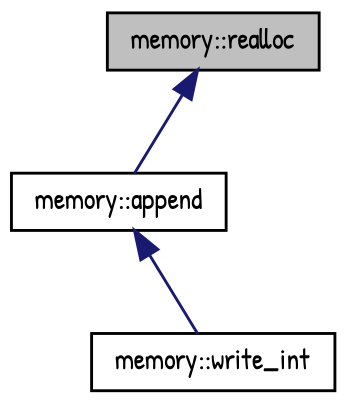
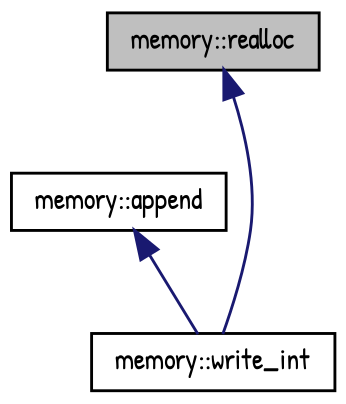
edge "memory::append" -> "memory::realloc": now "memory::write_int" -> "memory::realloc"
